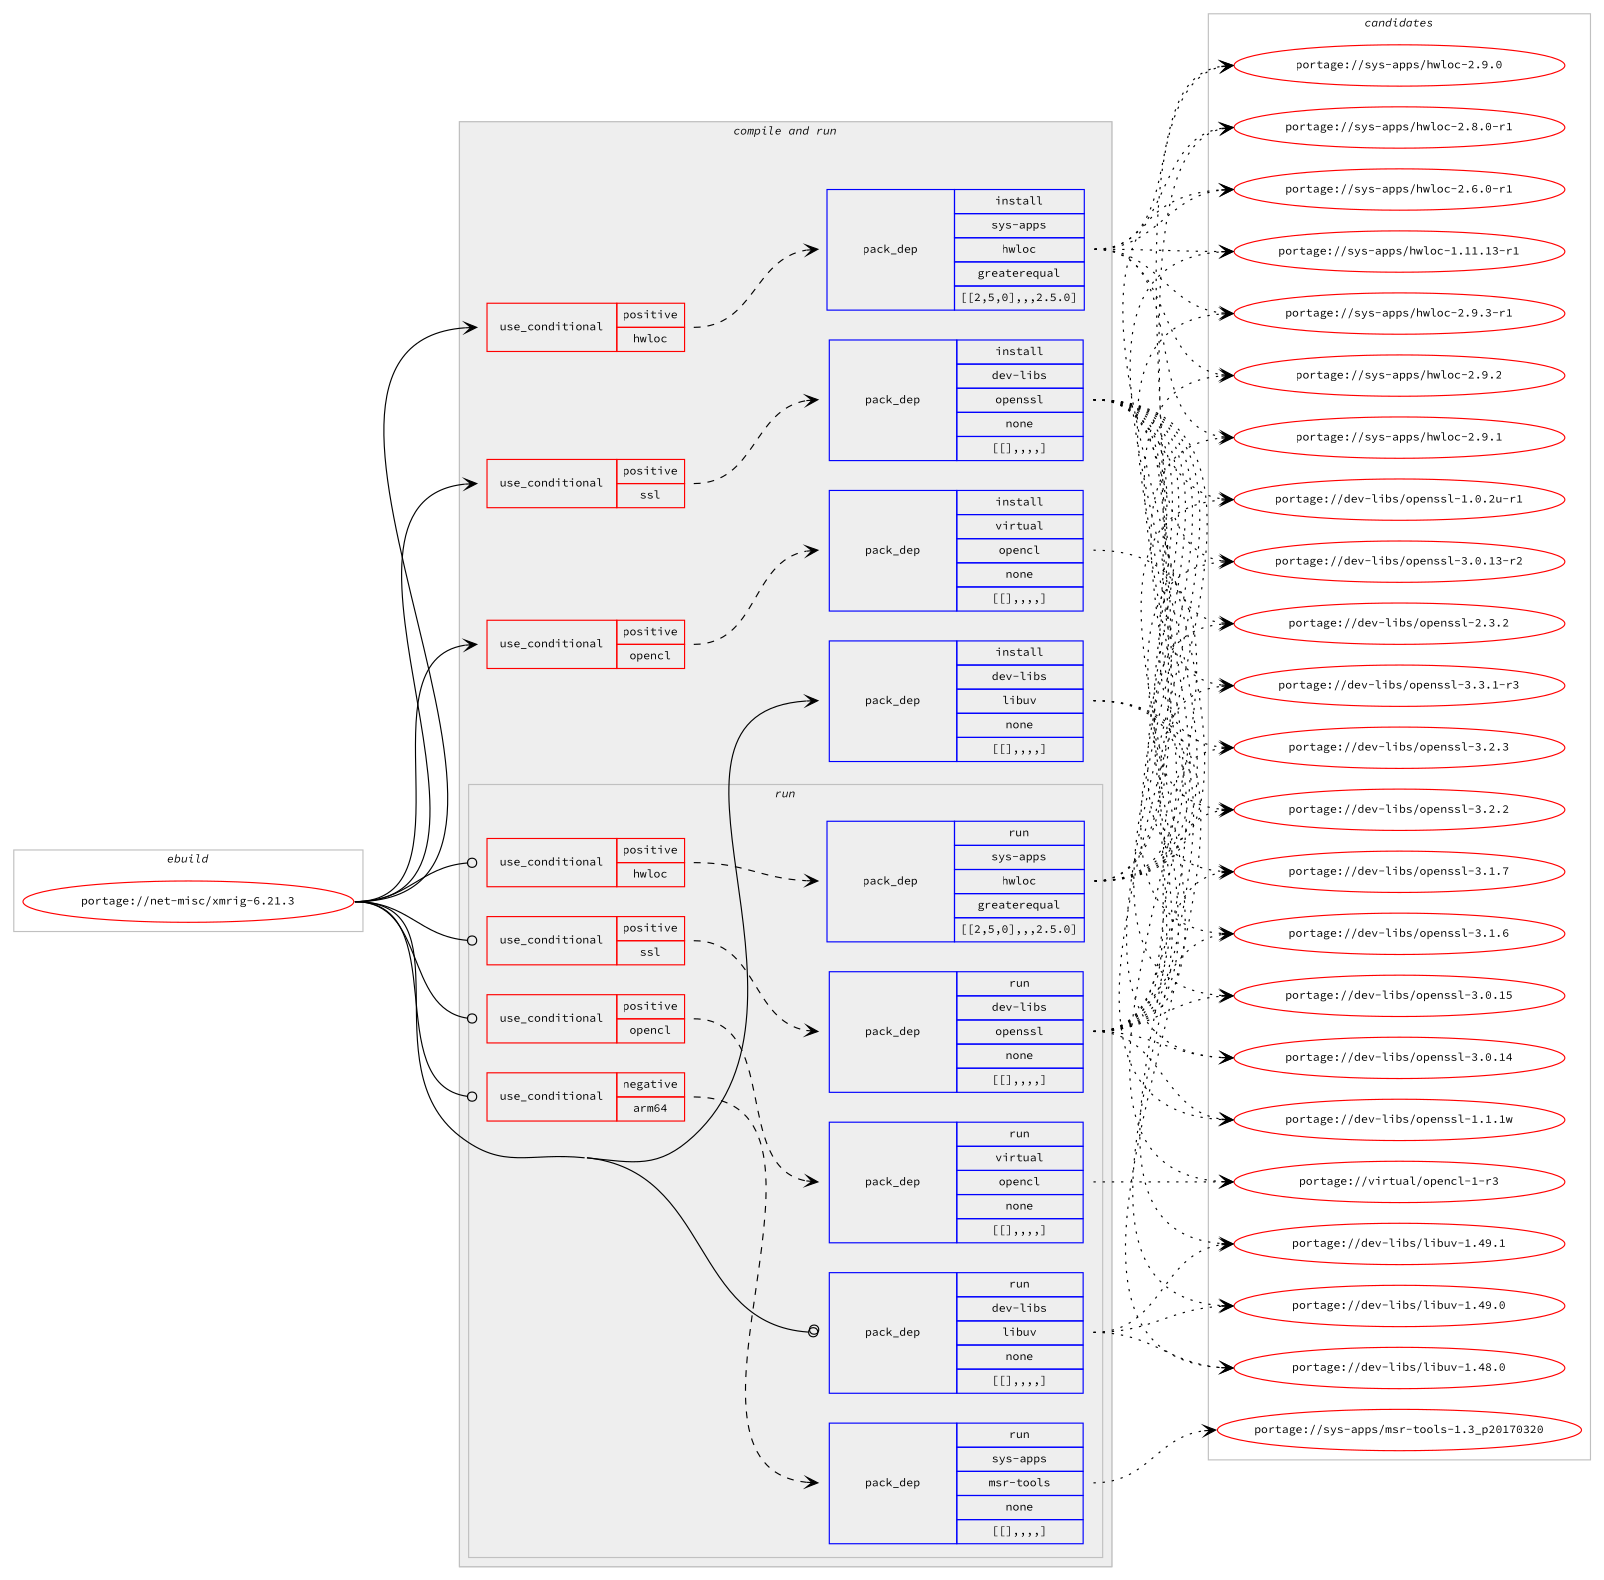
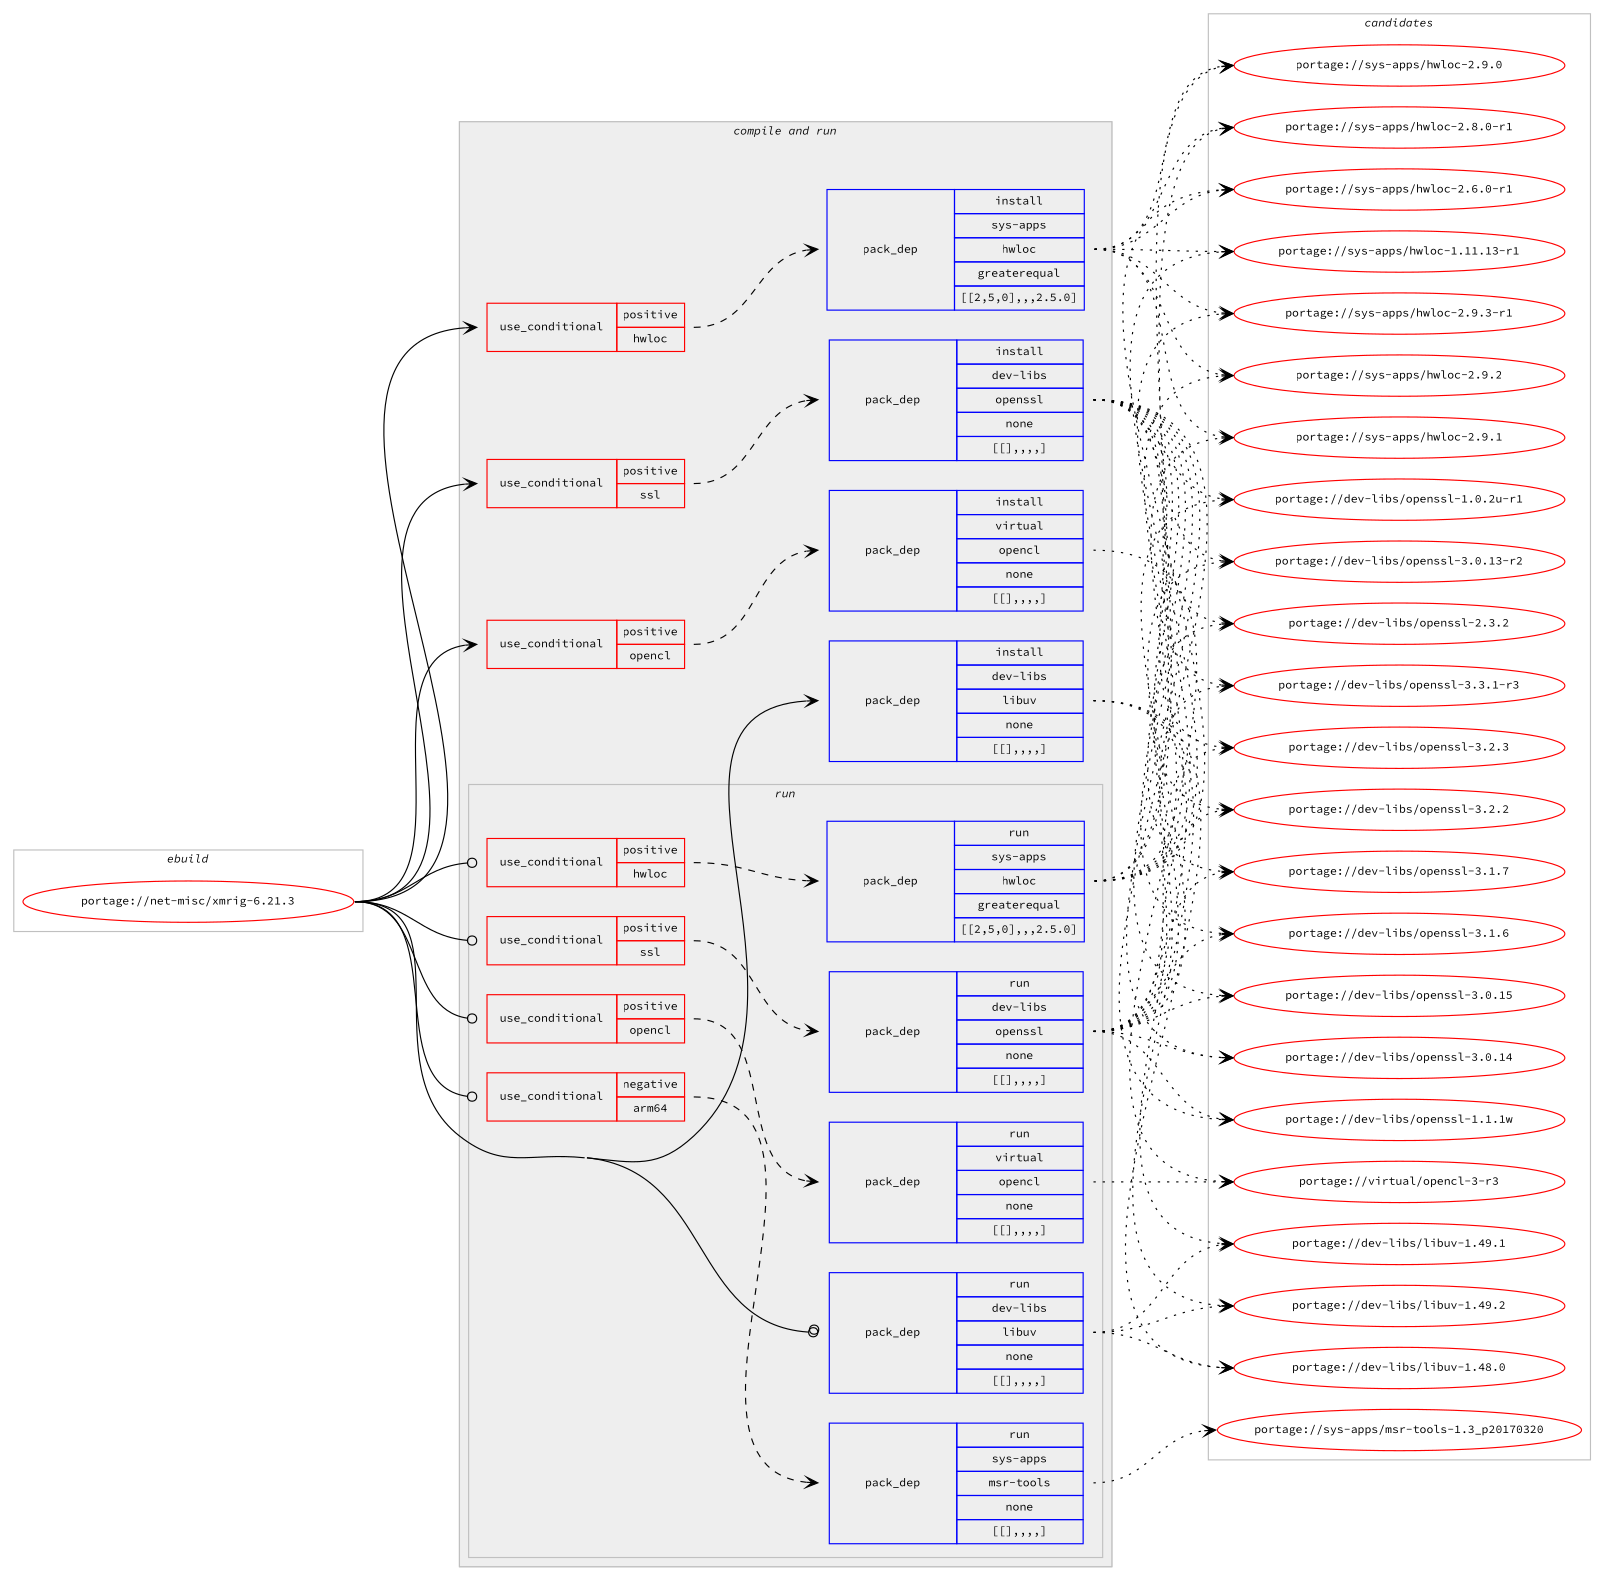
node "portage://virtual/opencl-1-r3": label "portage://virtual/opencl-1-r3" -> "portage://virtual/opencl-3-r3"
node "portage://dev-libs/libuv-1.49.0": label "portage://dev-libs/libuv-1.49.0" -> "portage://dev-libs/libuv-1.49.2"
